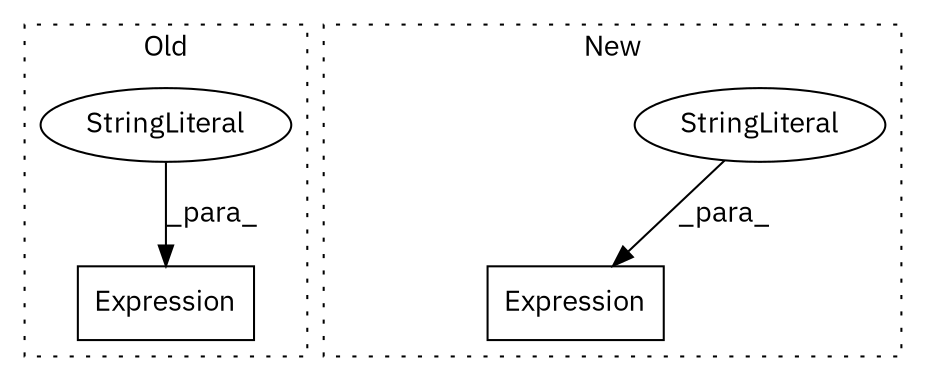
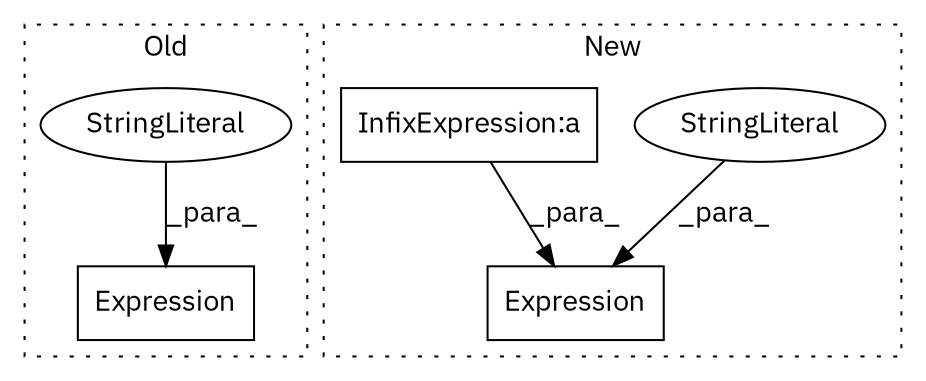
node "InfixExpression:a": added
